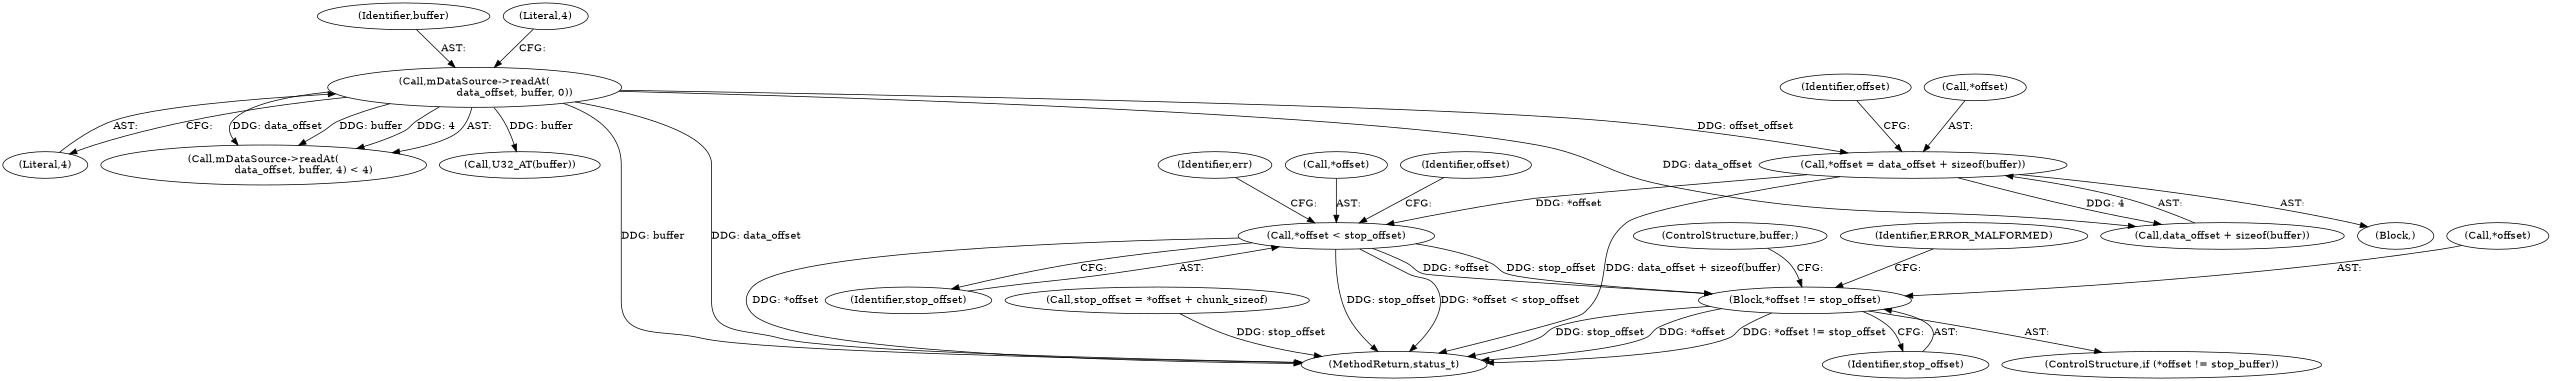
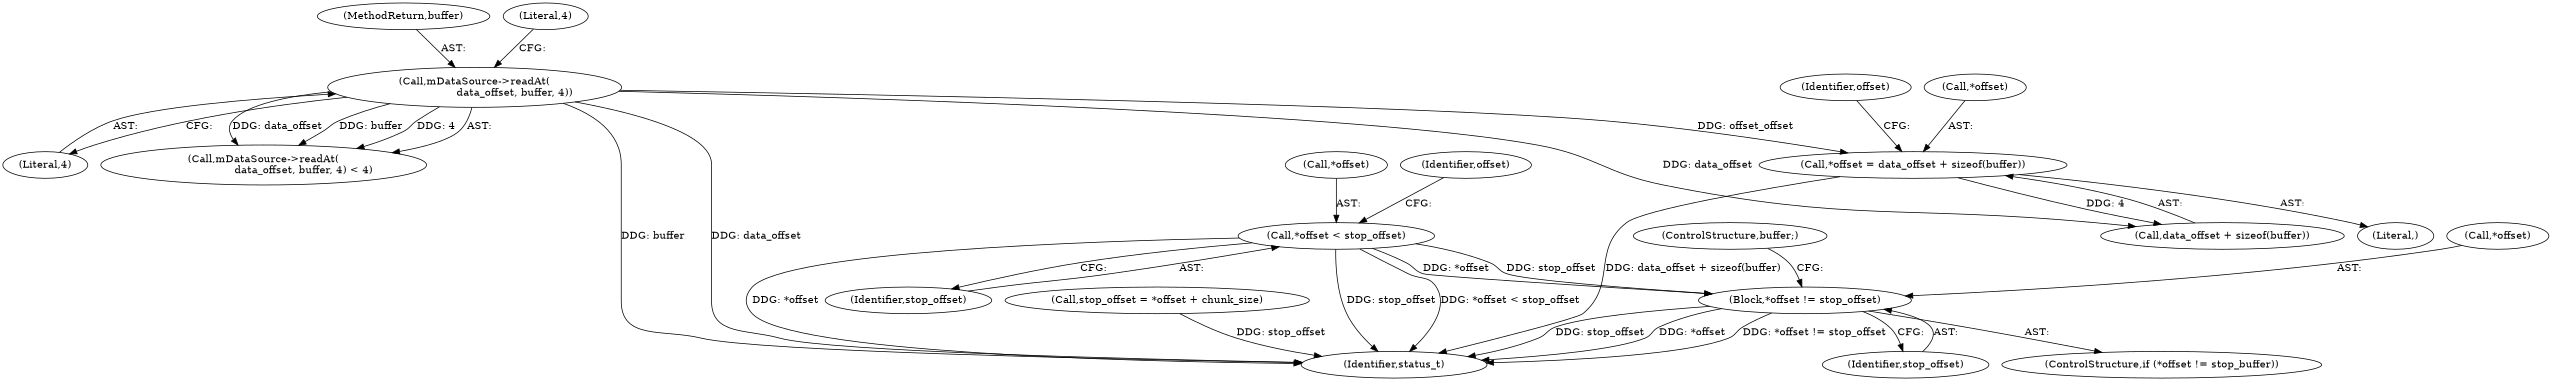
node "(Identifier,buffer)": label "(Identifier,buffer)" -> "(MethodReturn,buffer)"
node "(Call,mDataSource->readAt( data_offset, buffer, 0))": label "(Call,mDataSource->readAt( data_offset, buffer, 0))" -> "(Call,mDataSource->readAt( data_offset, buffer, 4))"
node "(Call,U32_AT(buffer))": removed
node "(Identifier,err)": removed
edge "(Call,*offset = data_offset + sizeof(buffer))" -> "(Call,*offset < stop_offset)": removed, label "DDG: *offset"
node "(Identifier,ERROR_MALFORMED)": removed
node "(Block,)": label "(Block,)" -> "(Literal,)"
node "(Call,stop_offset = *offset + chunk_sizeof)": label "(Call,stop_offset = *offset + chunk_sizeof)" -> "(Call,stop_offset = *offset + chunk_size)"
node "(MethodReturn,status_t)": label "(MethodReturn,status_t)" -> "(Identifier,status_t)"
